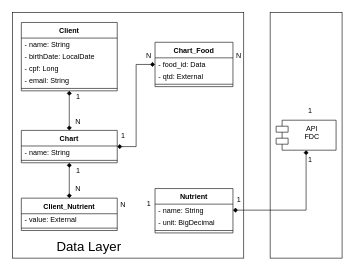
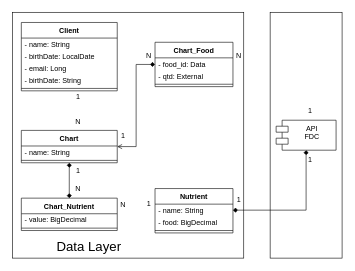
node "- cpf: Long": label "- cpf: Long" -> "- email: Long"
node "- email: String": label "- email: String" -> "- birthDate: String"
edge "Client" -- "Chart": removed
edge "Chart_Food" -- "Chart": arrowhead diamond -> open
node "Client_Nutrient": label "Client_Nutrient" -> "Chart_Nutrient"
node "- value: External": label "- value: External" -> "- value: BigDecimal"
node "- unit: BigDecimal": label "- unit: BigDecimal" -> "- food: BigDecimal"
